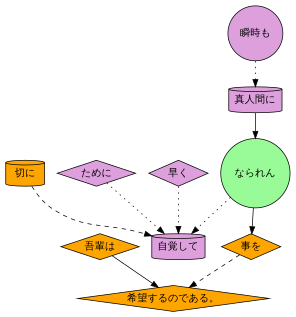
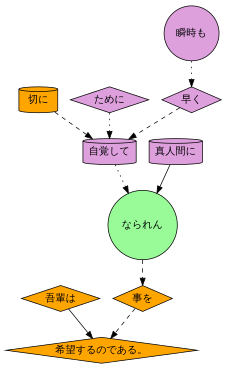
edge "瞬時も" -> "真人間に": now "瞬時も" -> "早く"
edge "早く" -> "自覚して": style dotted -> dashed
edge "なられん" -> "自覚して": reversed
edge "なられん" -> "事を": style solid -> dashed
